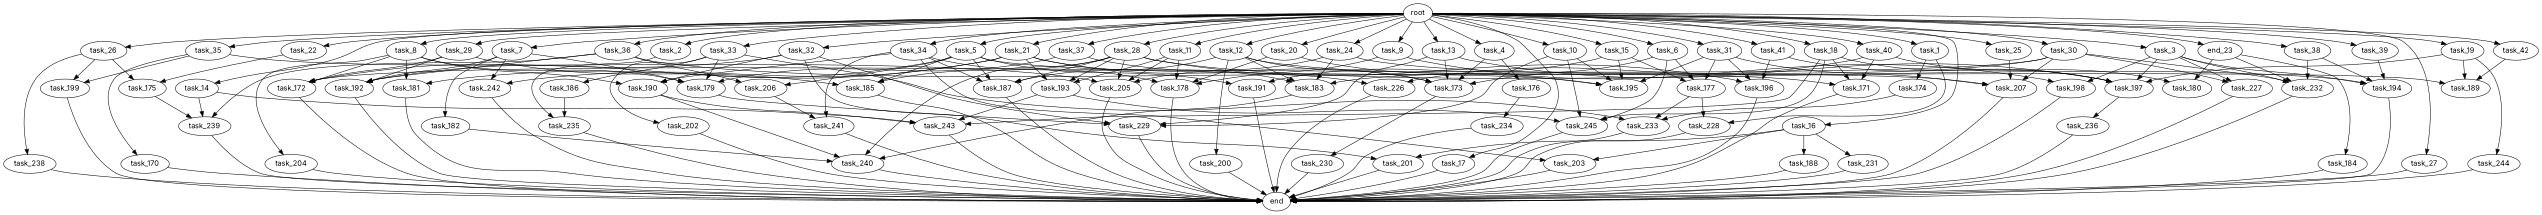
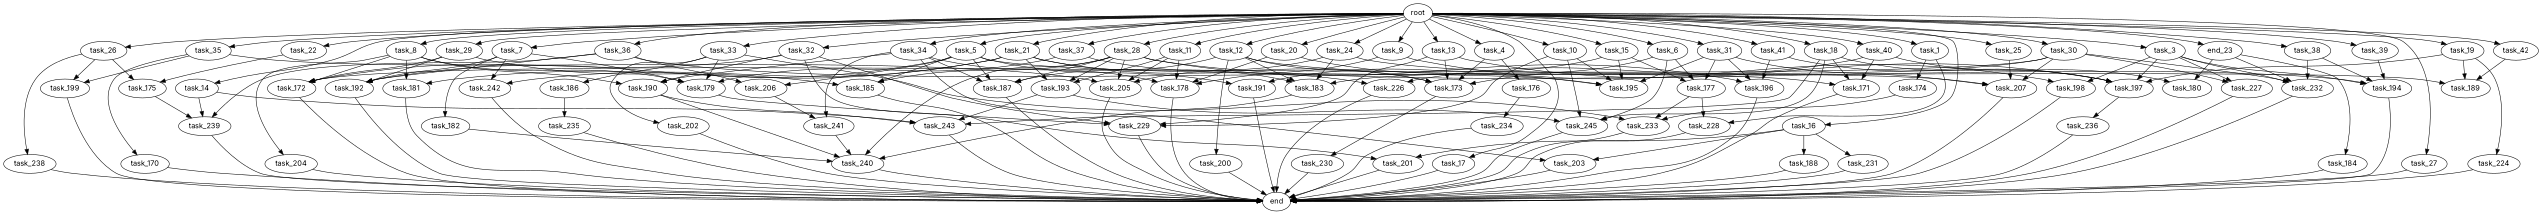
node "task_2": removed
node "task_244": label "task_244" -> "task_224"
edge "task_241" -> "end": now "task_241" -> "task_240"
